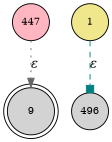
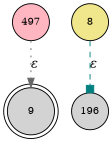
node "447": label "447" -> "497"
node "1": label "1" -> "8"
node "496": label "496" -> "196"
